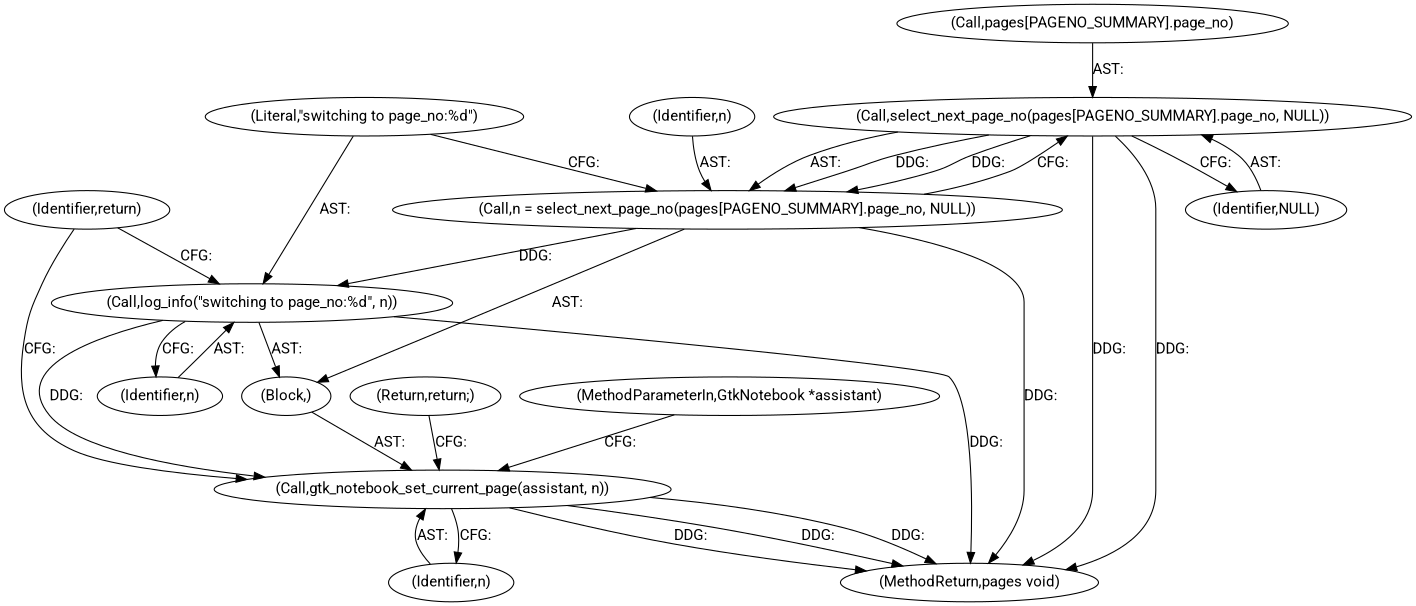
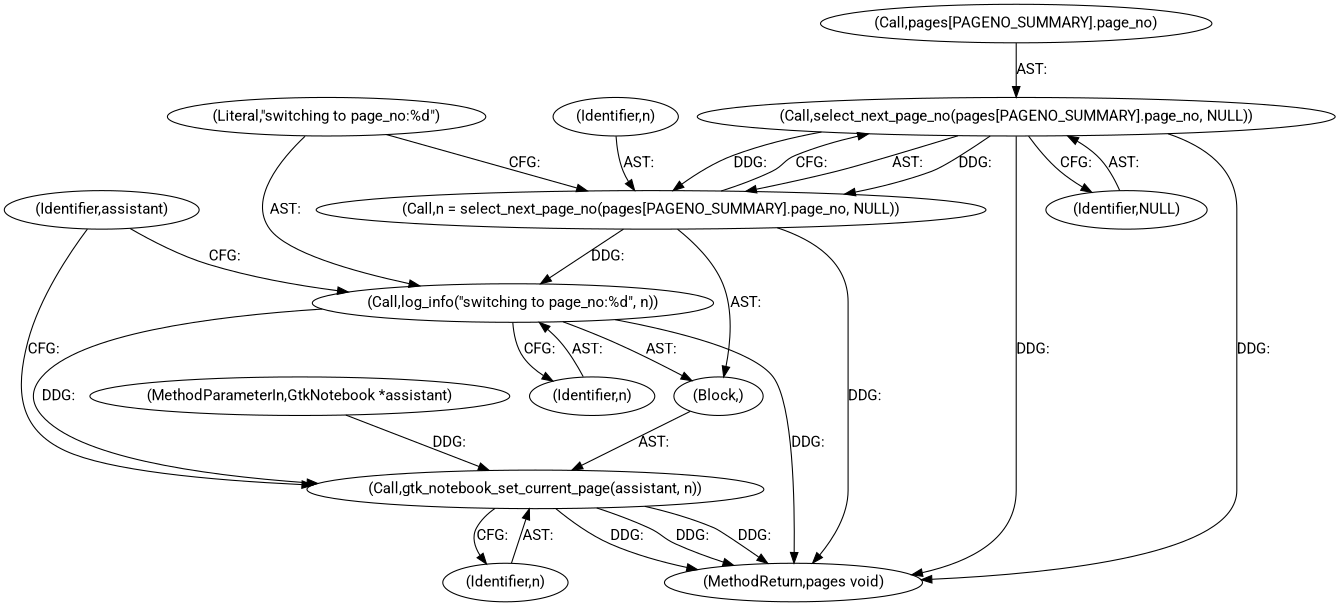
node "(Identifier,return)": label "(Identifier,return)" -> "(Identifier,assistant)"
node "(Return,return;)": removed
edge "(MethodParameterIn,GtkNotebook *assistant)" -> "(Call,gtk_notebook_set_current_page(assistant, n))": label "CFG: " -> "DDG: "
